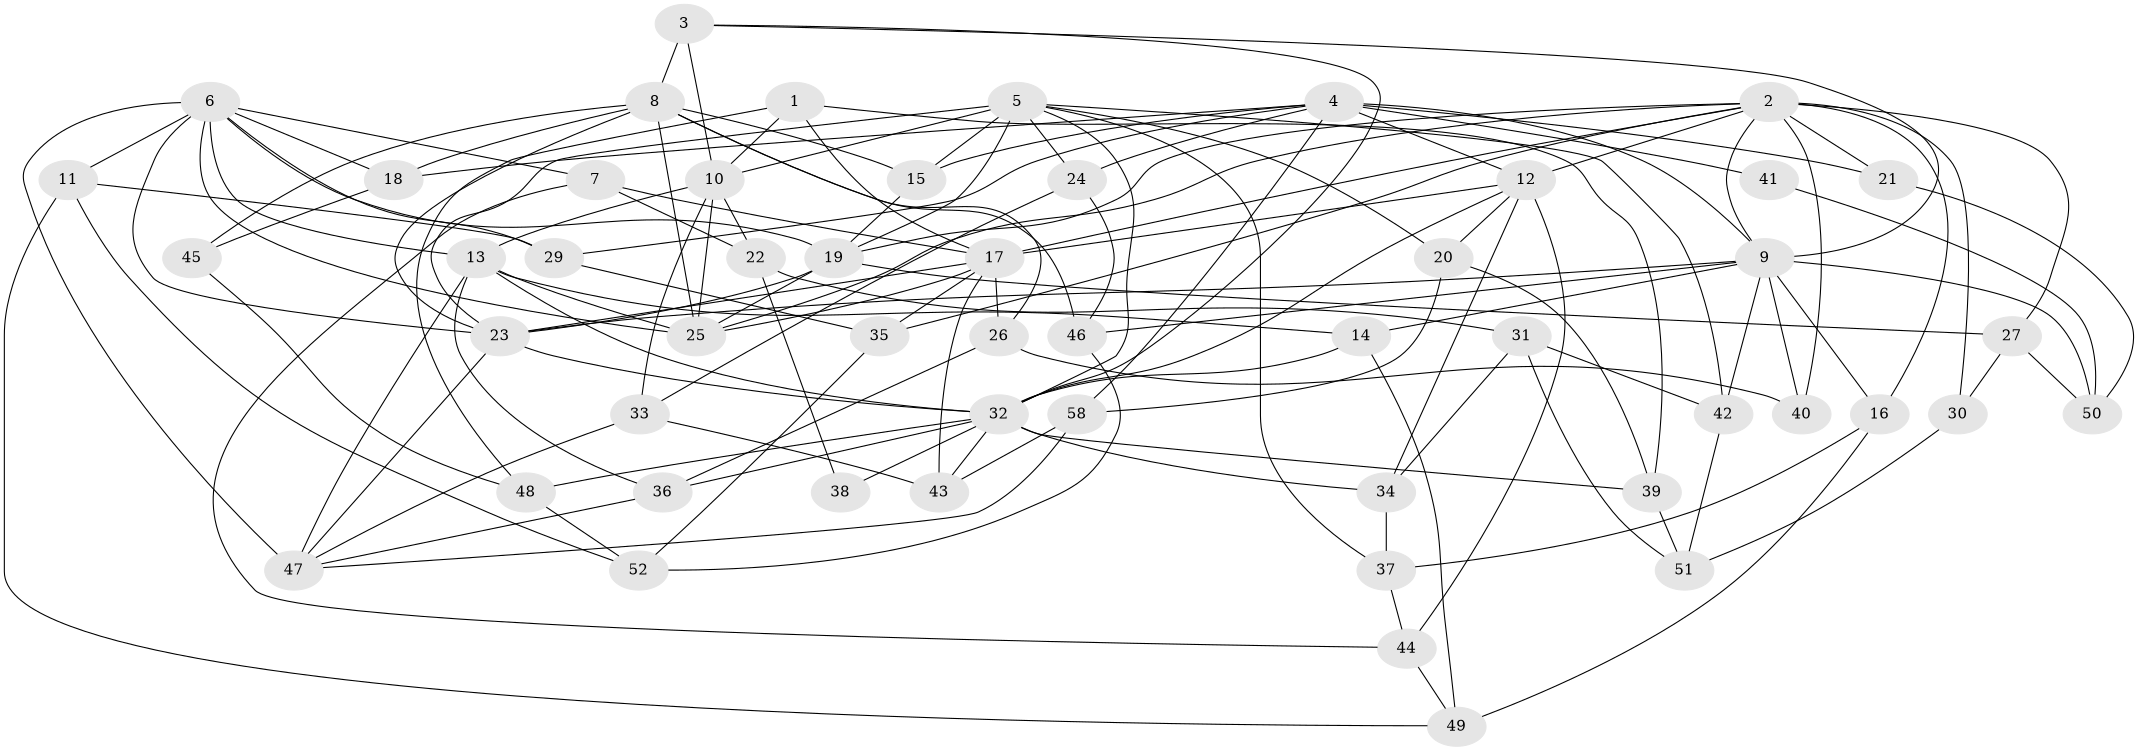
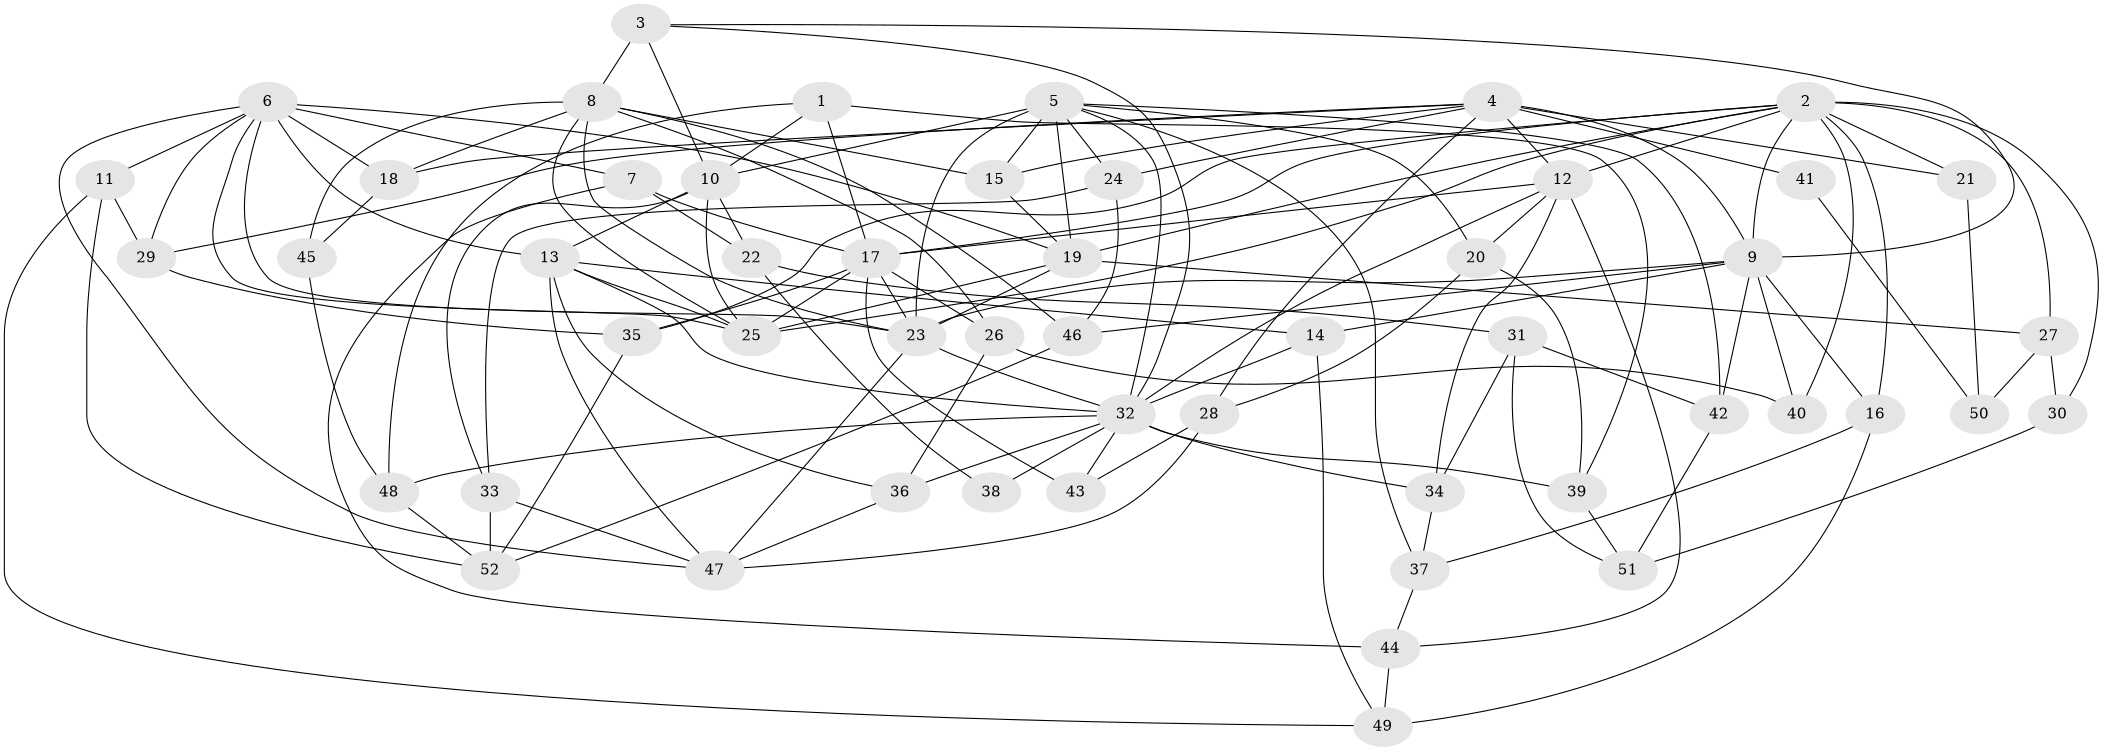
edge "9" -- "50": removed
node "58": label "58" -> "28"
edge "33" -- "43": now "33" -- "52"
